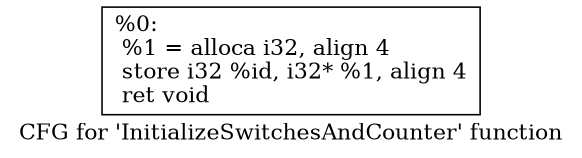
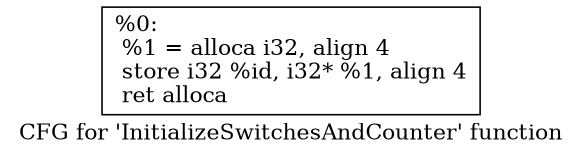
node "%0:": text "ret void" -> "ret alloca"
